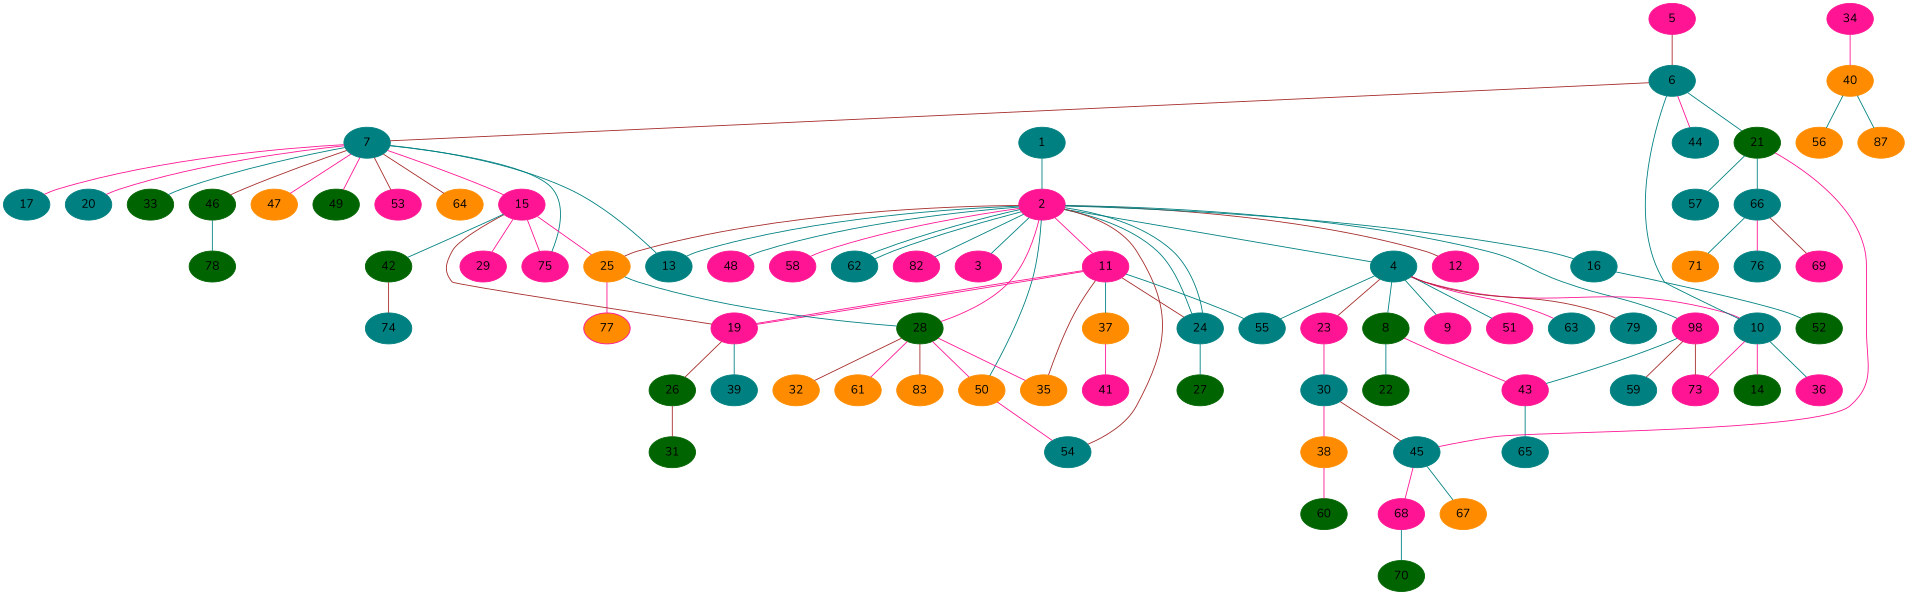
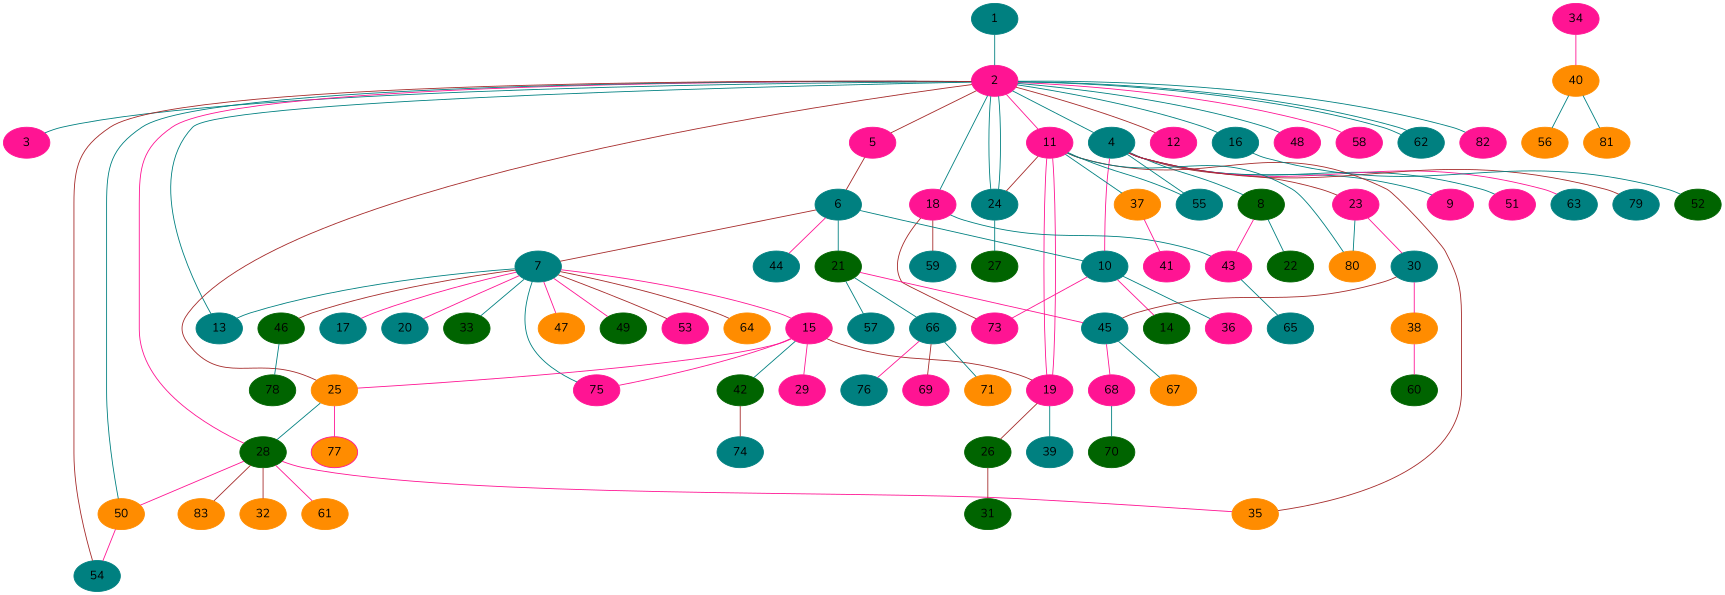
edge "2" -- "5": added
node "87": label "87" -> "81"
node "80": added
node "98": label "98" -> "18"
